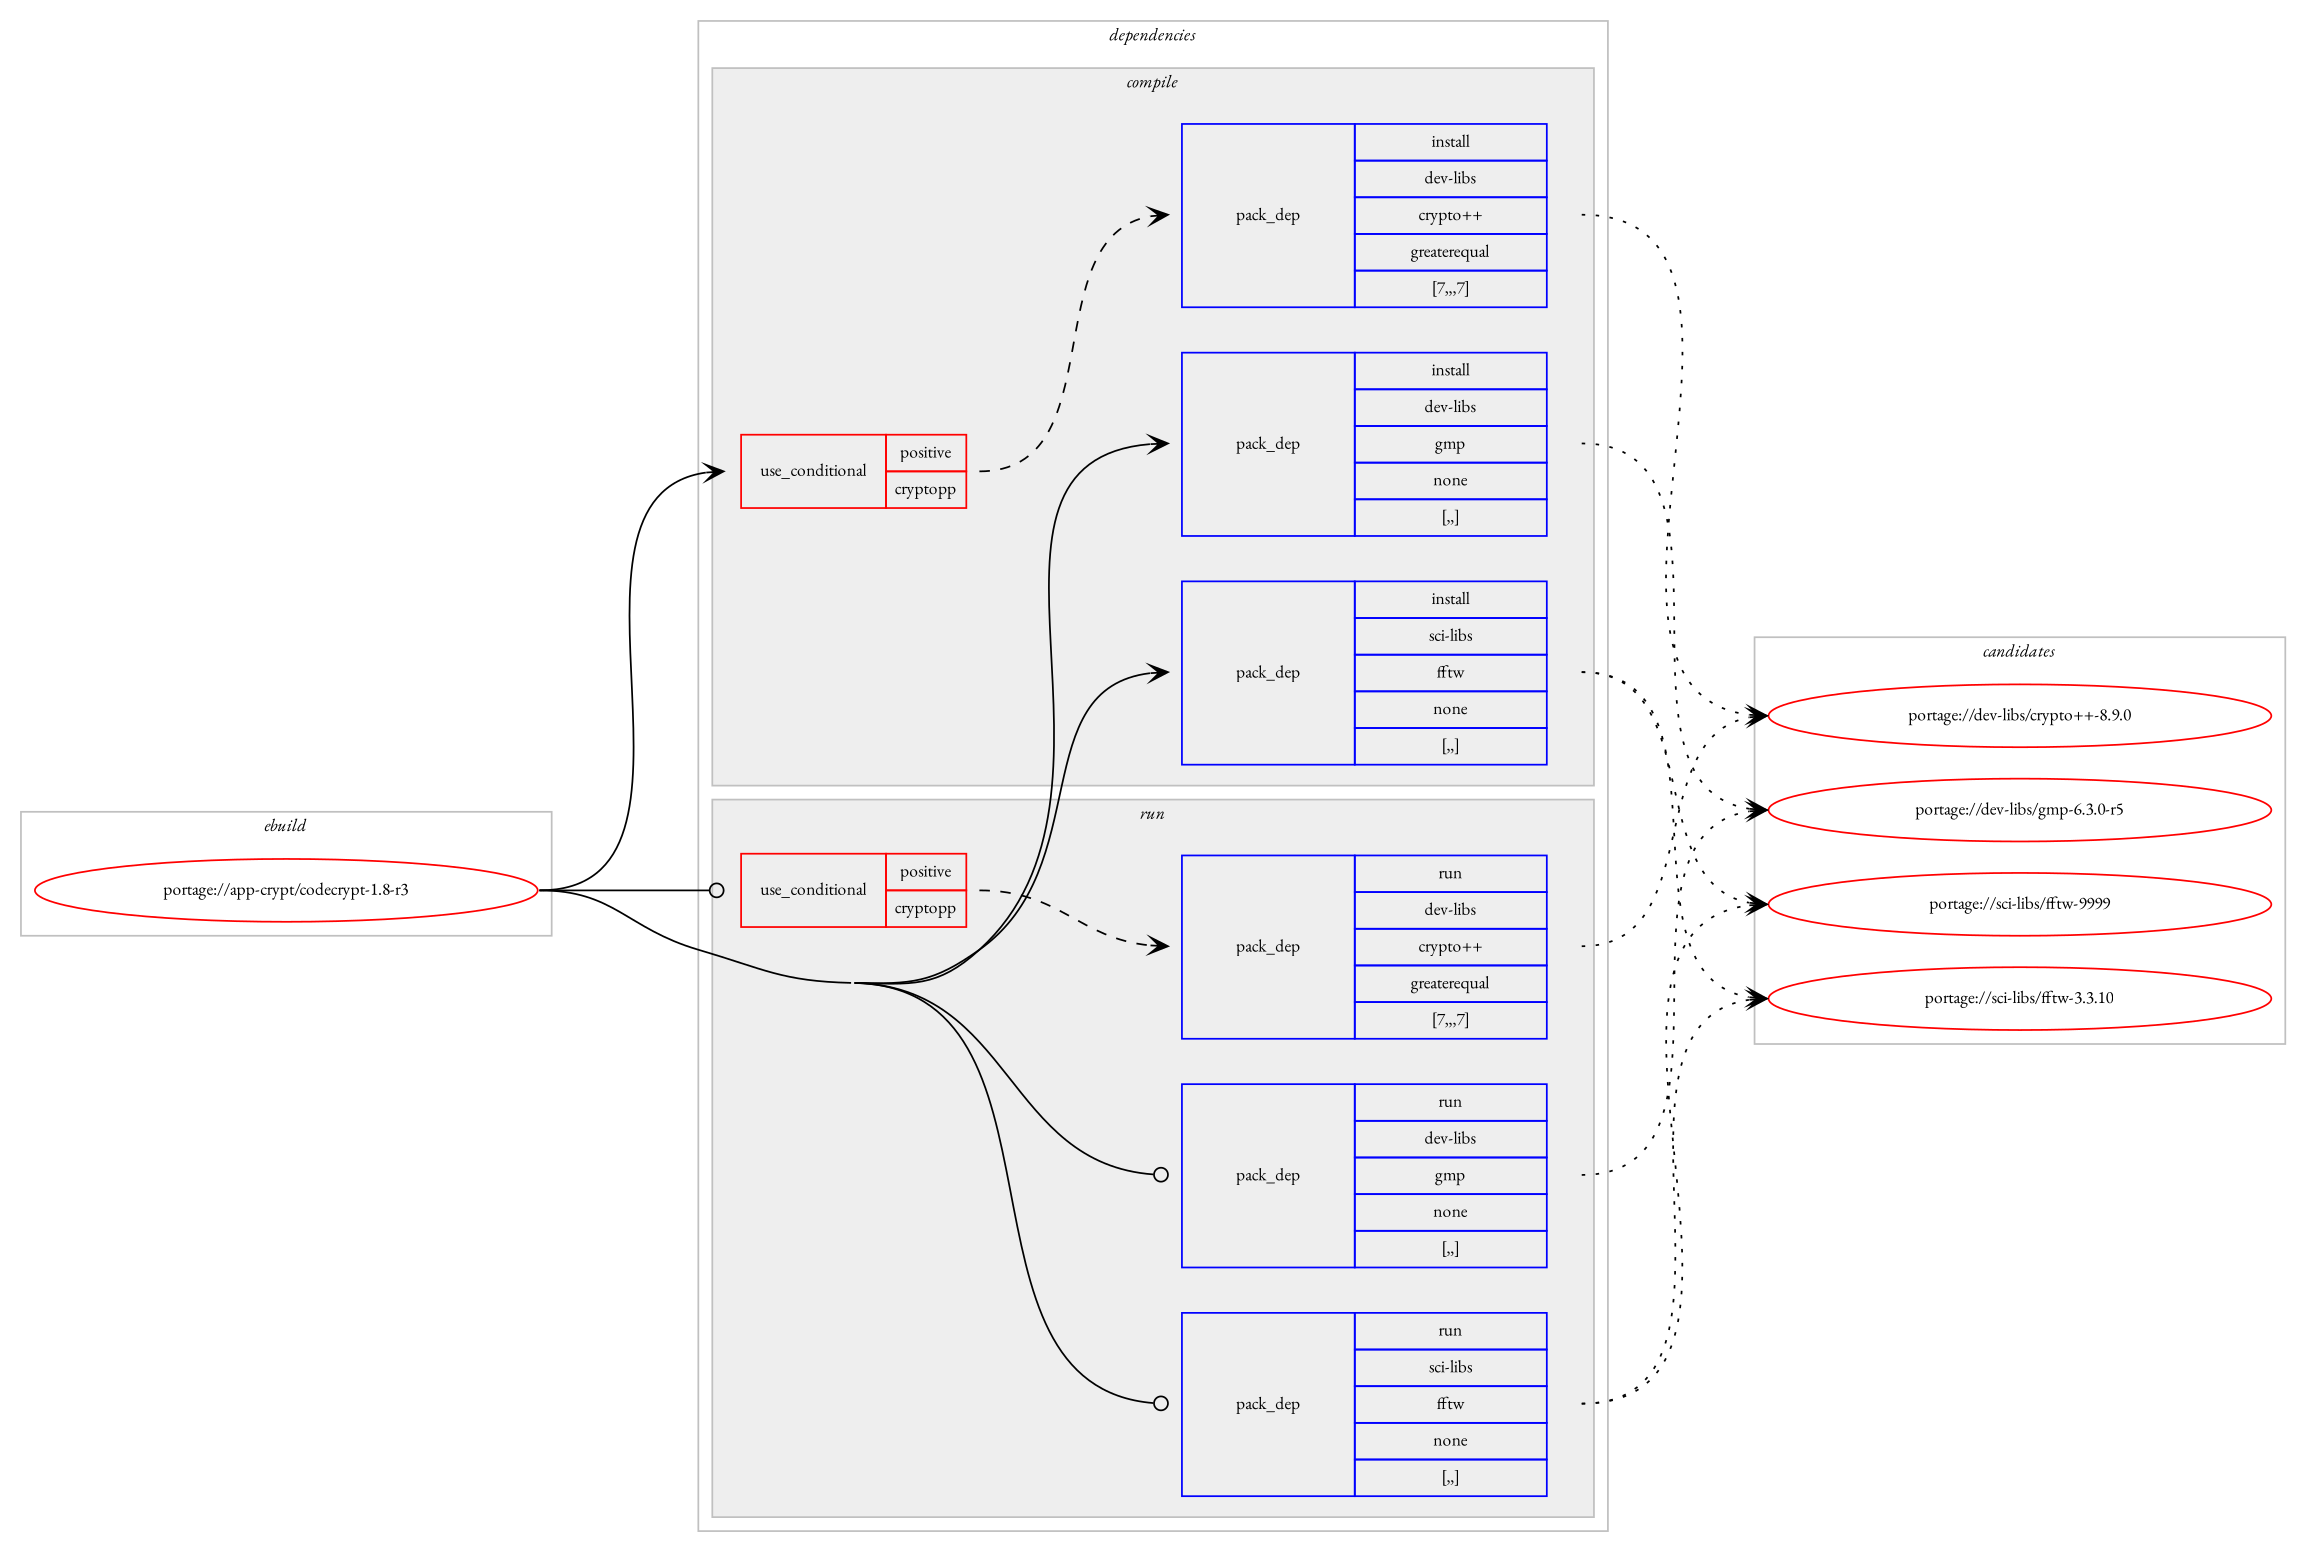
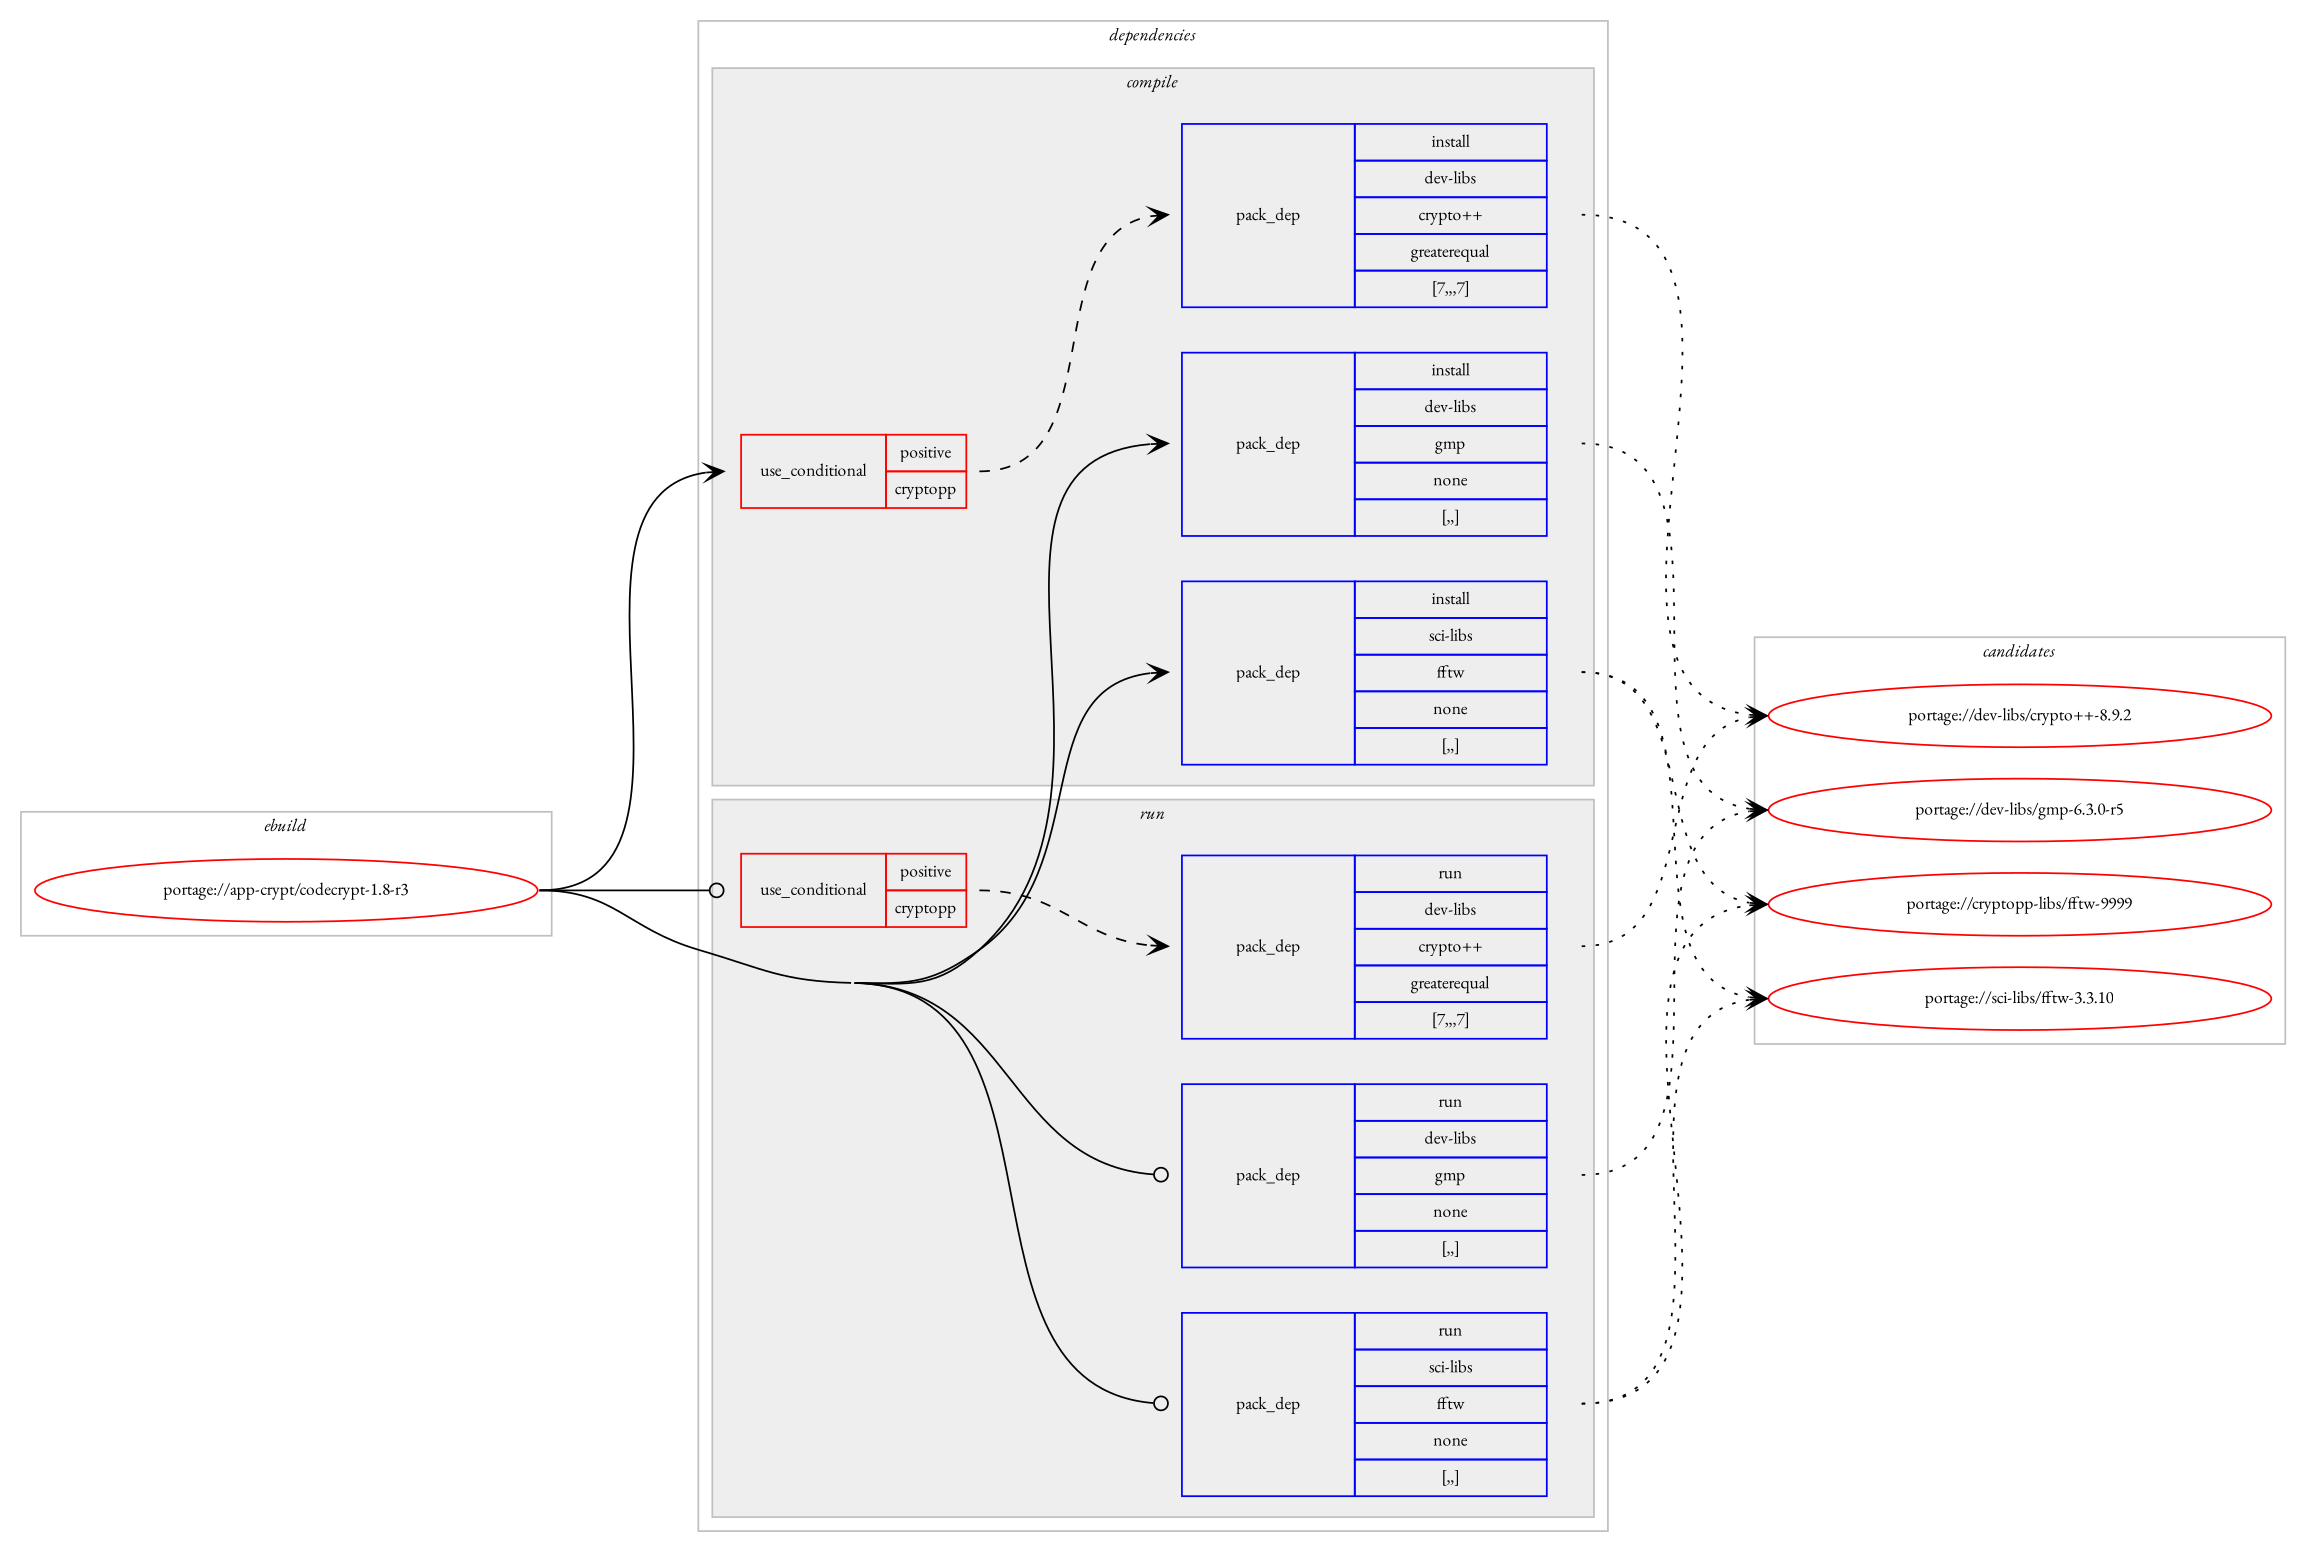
node "portage://dev-libs/crypto++-8.9.0": label "portage://dev-libs/crypto++-8.9.0" -> "portage://dev-libs/crypto++-8.9.2"
node "portage://sci-libs/fftw-9999": label "portage://sci-libs/fftw-9999" -> "portage://cryptopp-libs/fftw-9999"
